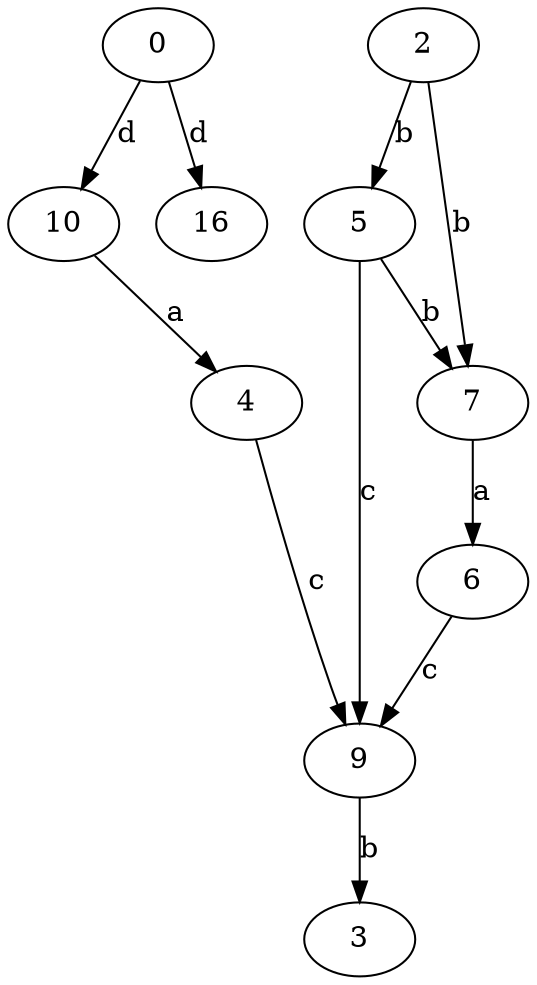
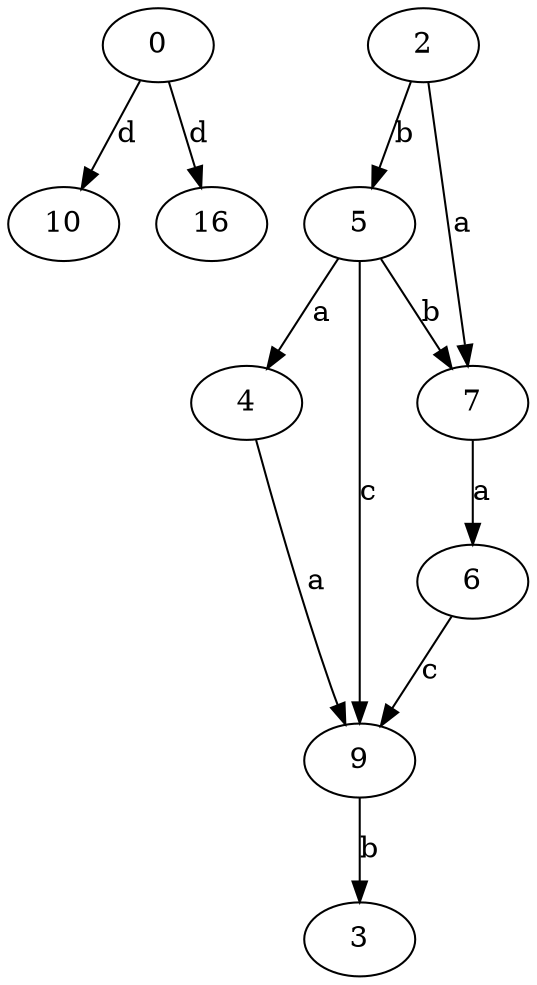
edge "2" -> "7": label "b" -> "a"
edge "10" -> "4": now "5" -> "4"
edge "4" -> "9": label "c" -> "a"
